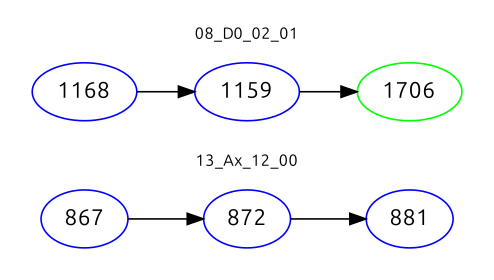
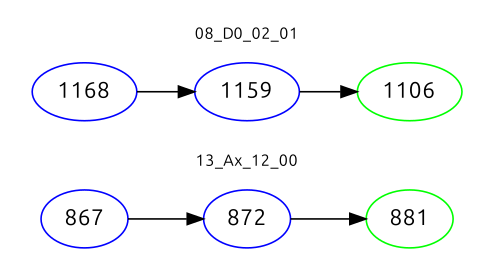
node "1706": label "1706" -> "1106"
node "881": color blue -> green
